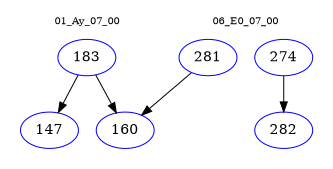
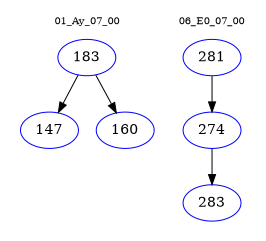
edge "281" -> "160": now "281" -> "274"
node "282": label "282" -> "283"
